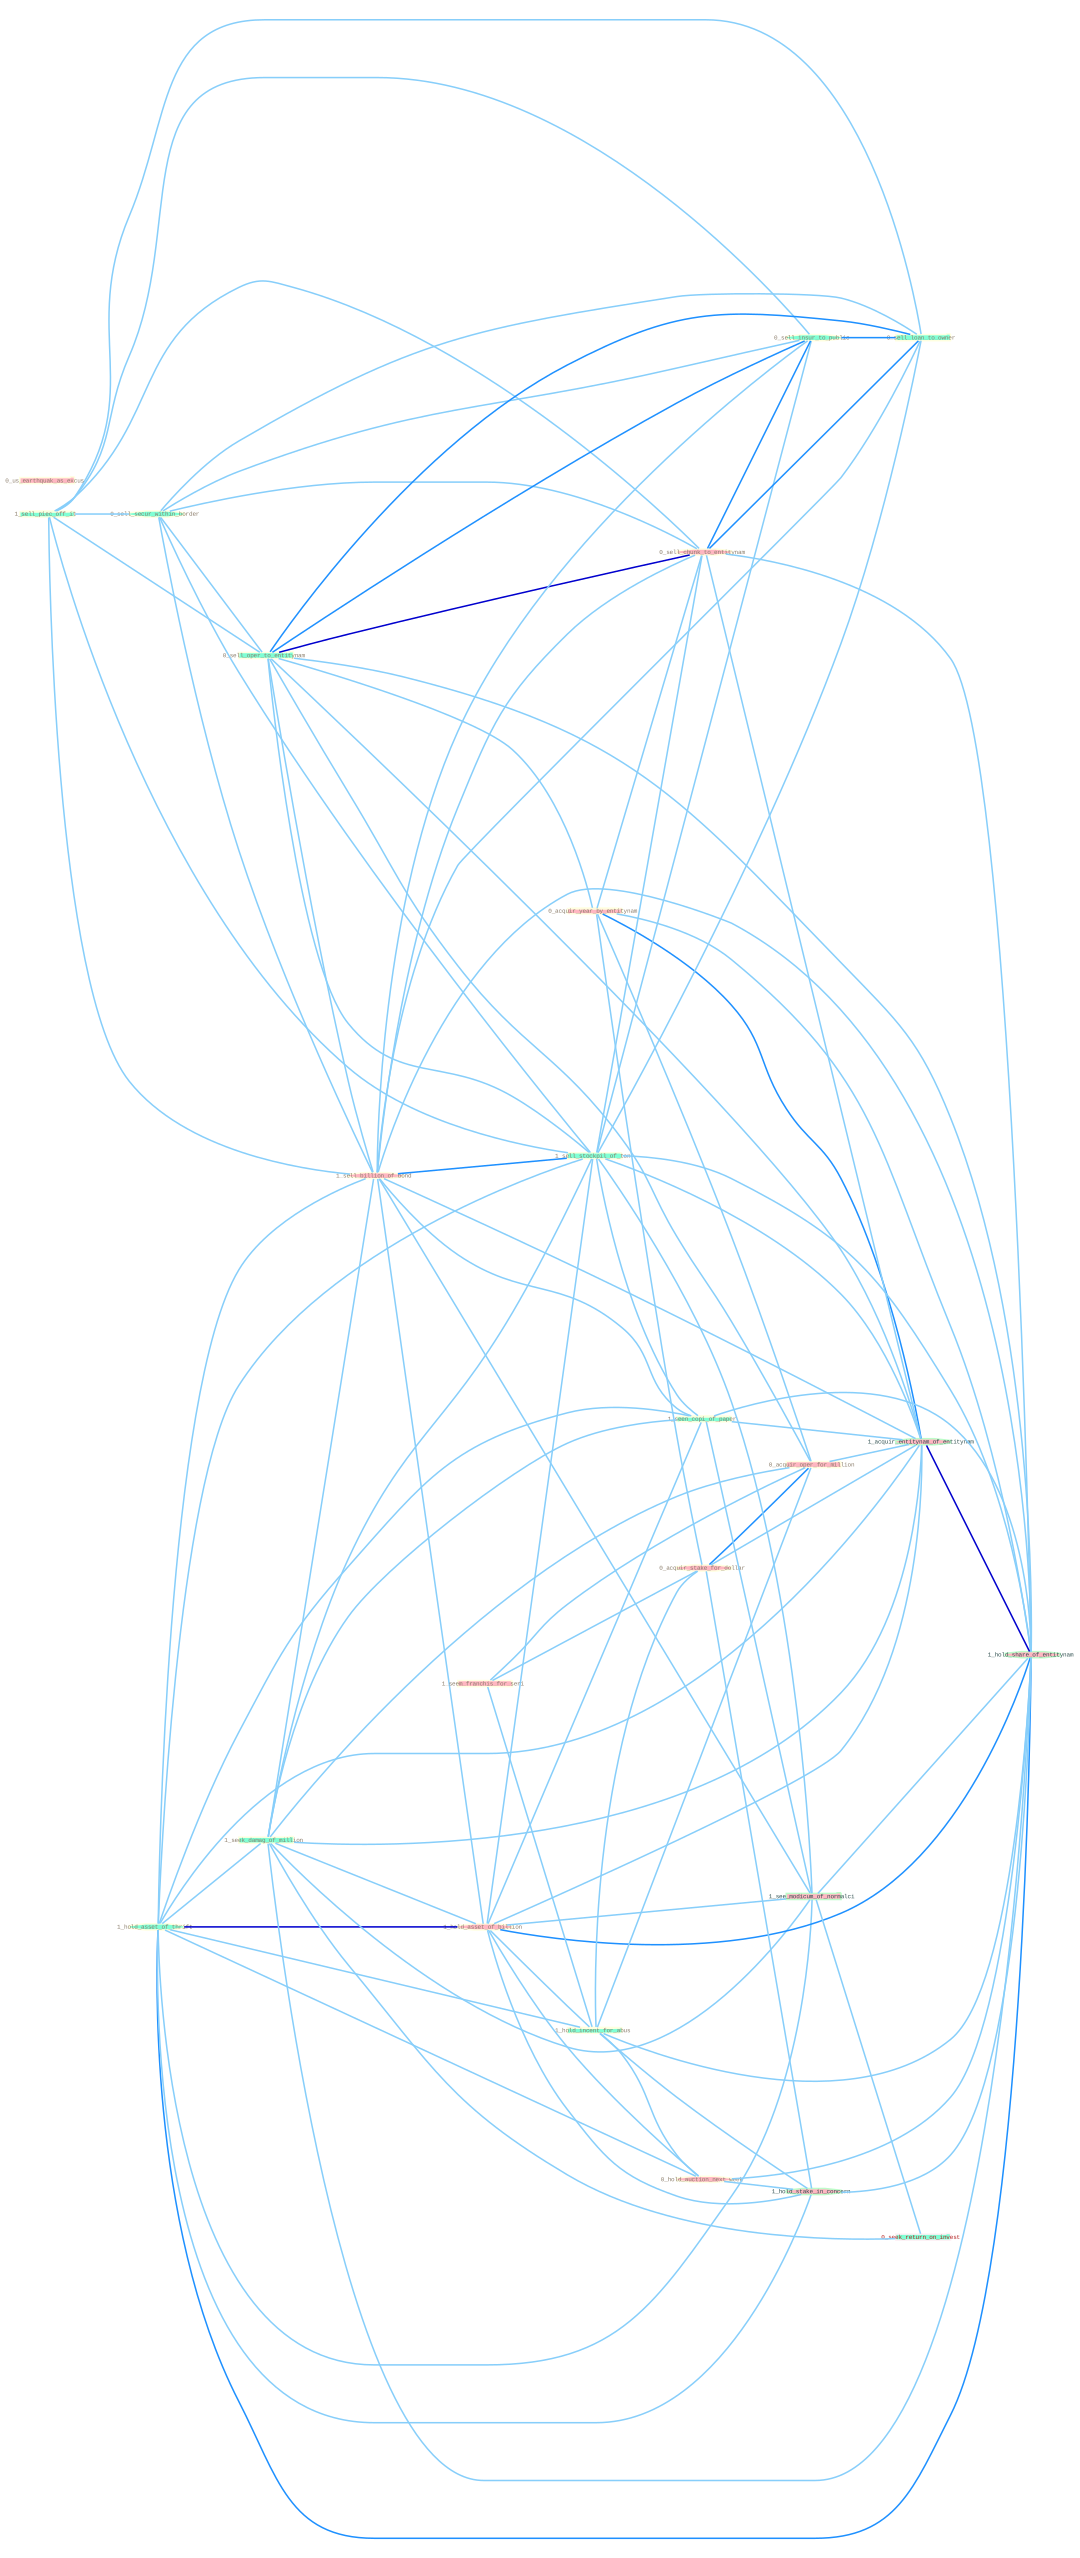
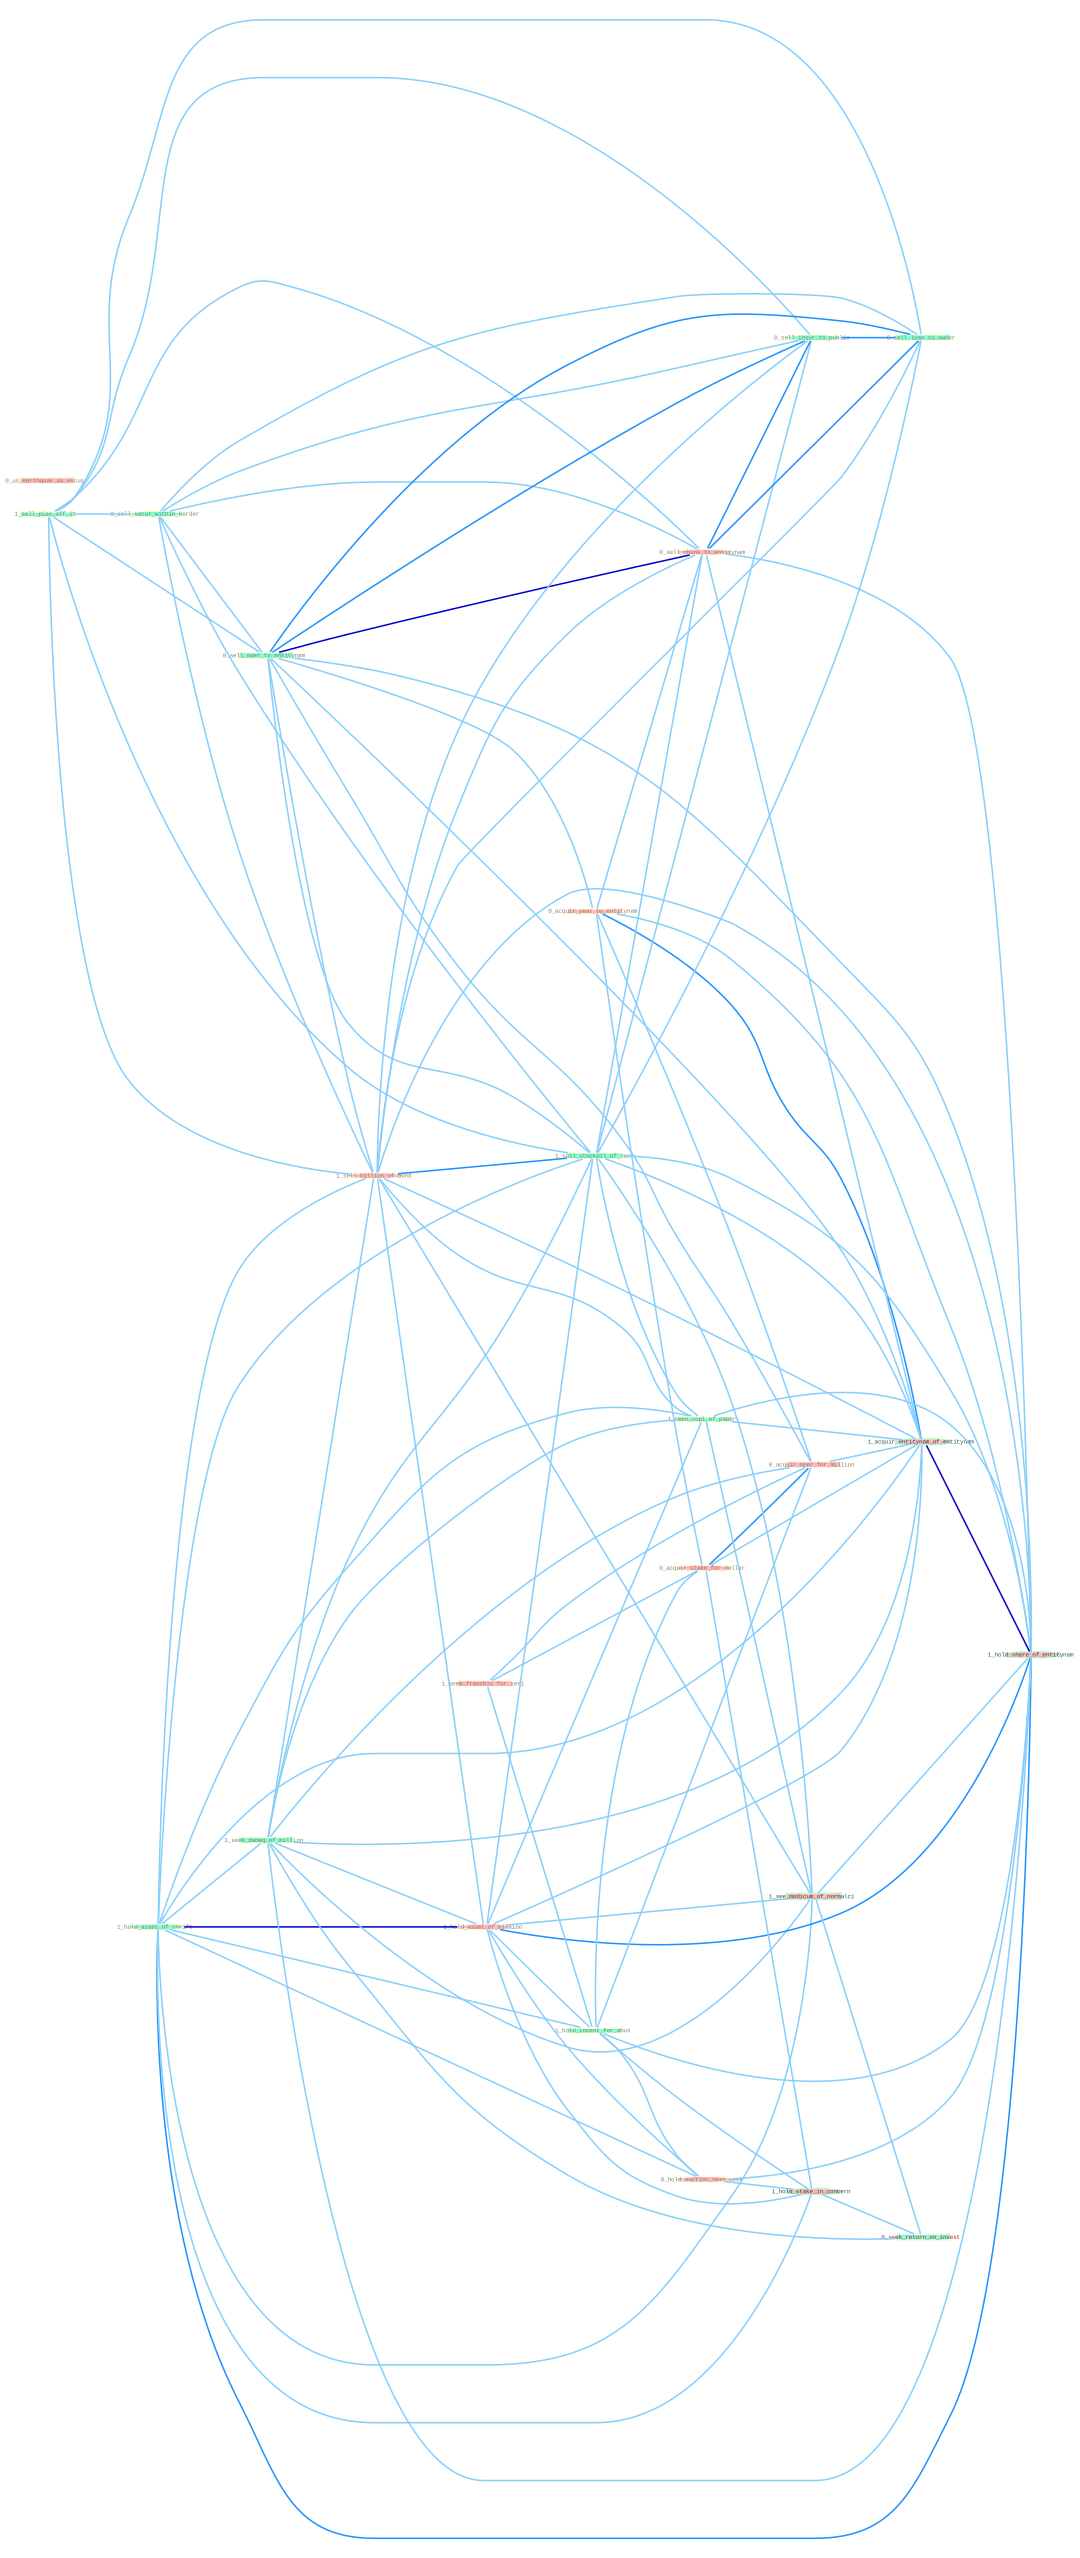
edge "1_hold_share_of_entitynam" -- "1_hold_stake_in_concern": now "0_seek_return_on_invest" -- "1_hold_stake_in_concern"
